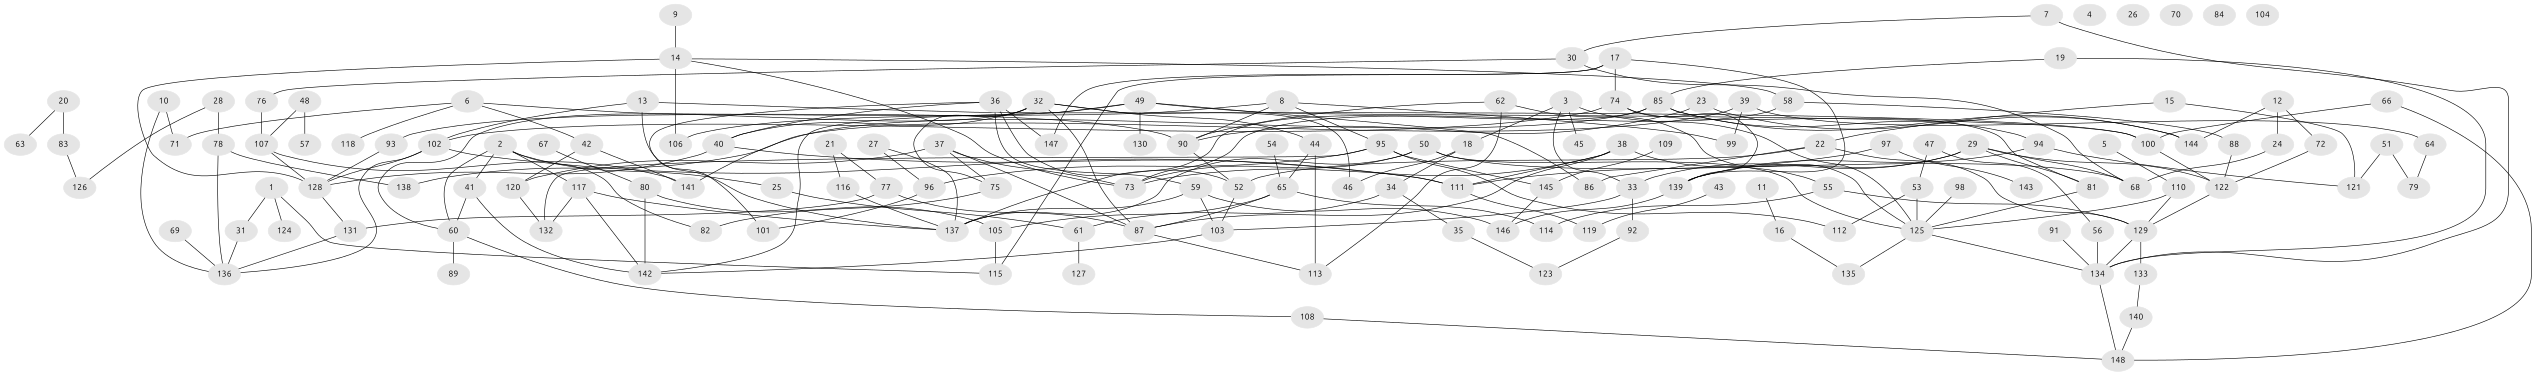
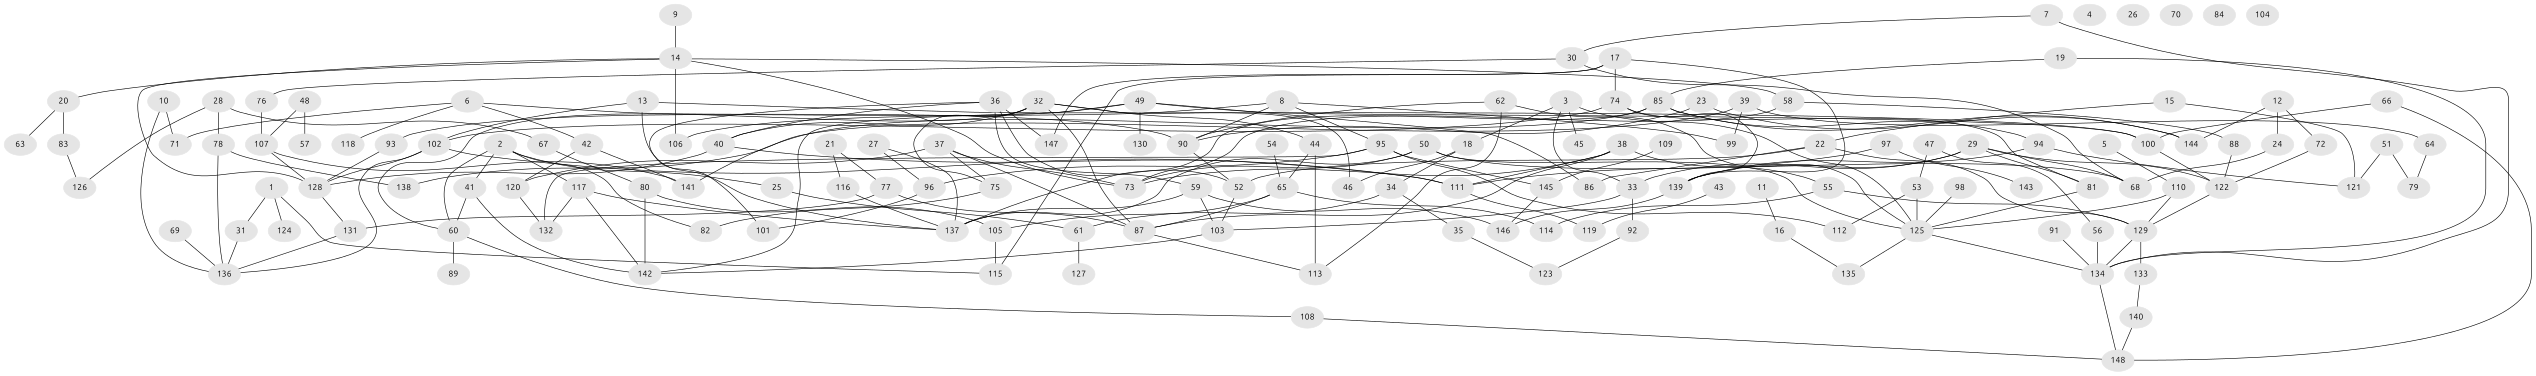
edge "14" -- "20": added
edge "28" -- "67": added
